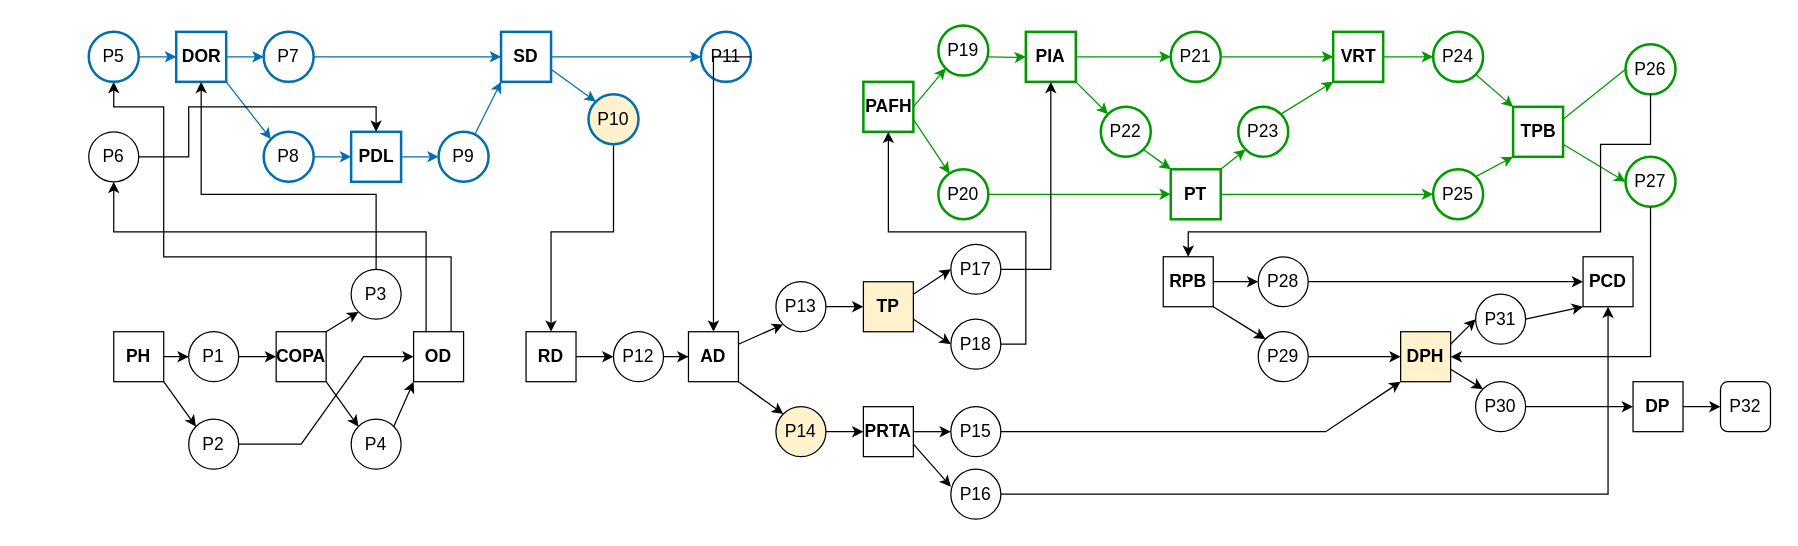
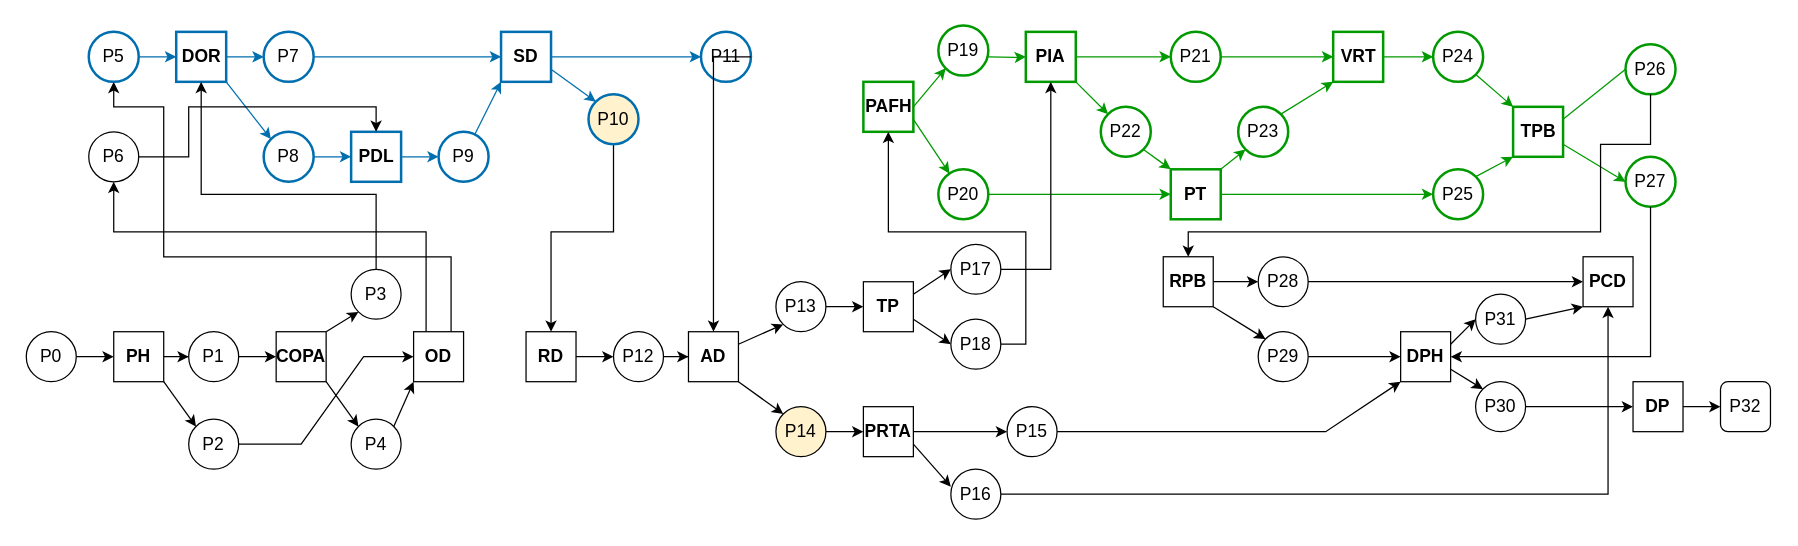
node "TP": fillcolor #fff2cc -> #ffffff
node "P0": added
edge "P0" -> "PH": added
node "DPH": fillcolor #fff2cc -> #ffffff
node "P15": moved (976, 432) -> (1032, 432)
